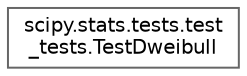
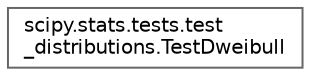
node "scipy.stats.tests.test _tests.TestDweibull": label "scipy.stats.tests.test _tests.TestDweibull" -> "scipy.stats.tests.test _distributions.TestDweibull"
